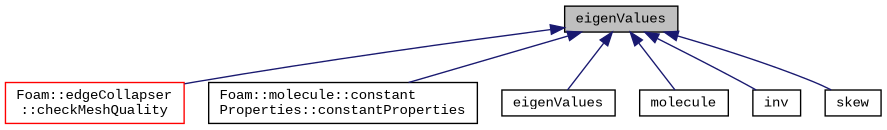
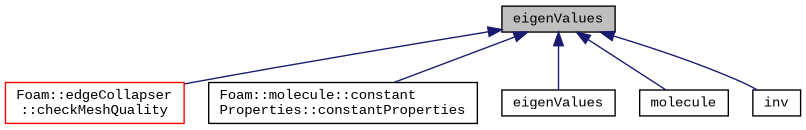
node "skew": removed
